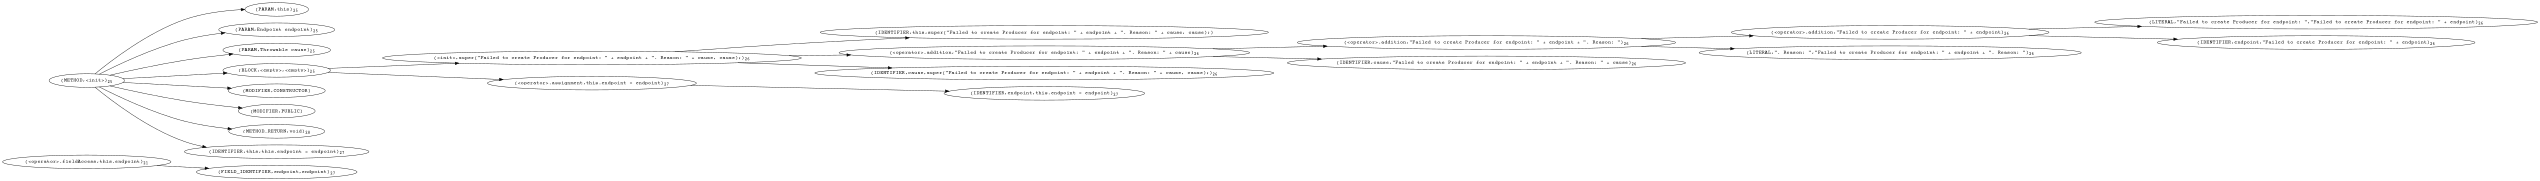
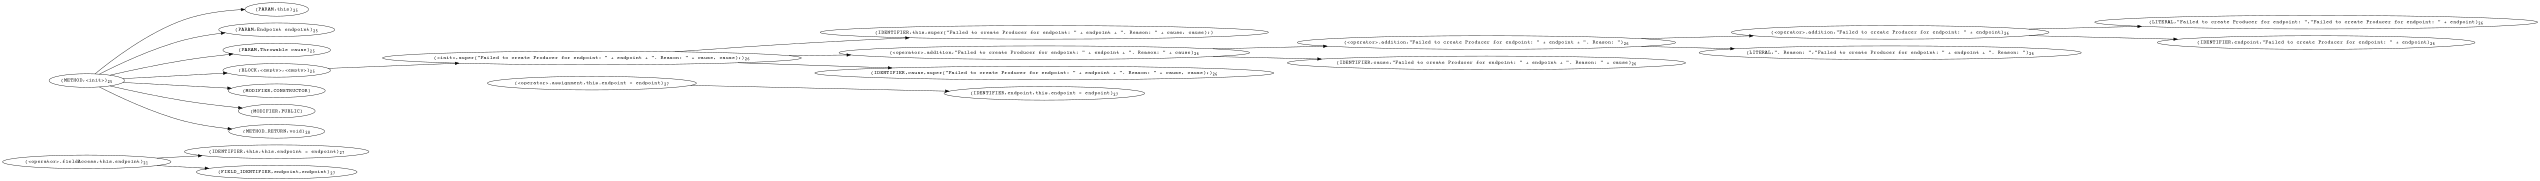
edge "(BLOCK,<empty>,<empty>)" -> "(<operator>.assignment,this.endpoint = endpoint)": removed
edge "(METHOD,<init>)" -> "(IDENTIFIER,this,this.endpoint = endpoint)": now "(<operator>.fieldAccess,this.endpoint)" -> "(IDENTIFIER,this,this.endpoint = endpoint)"
